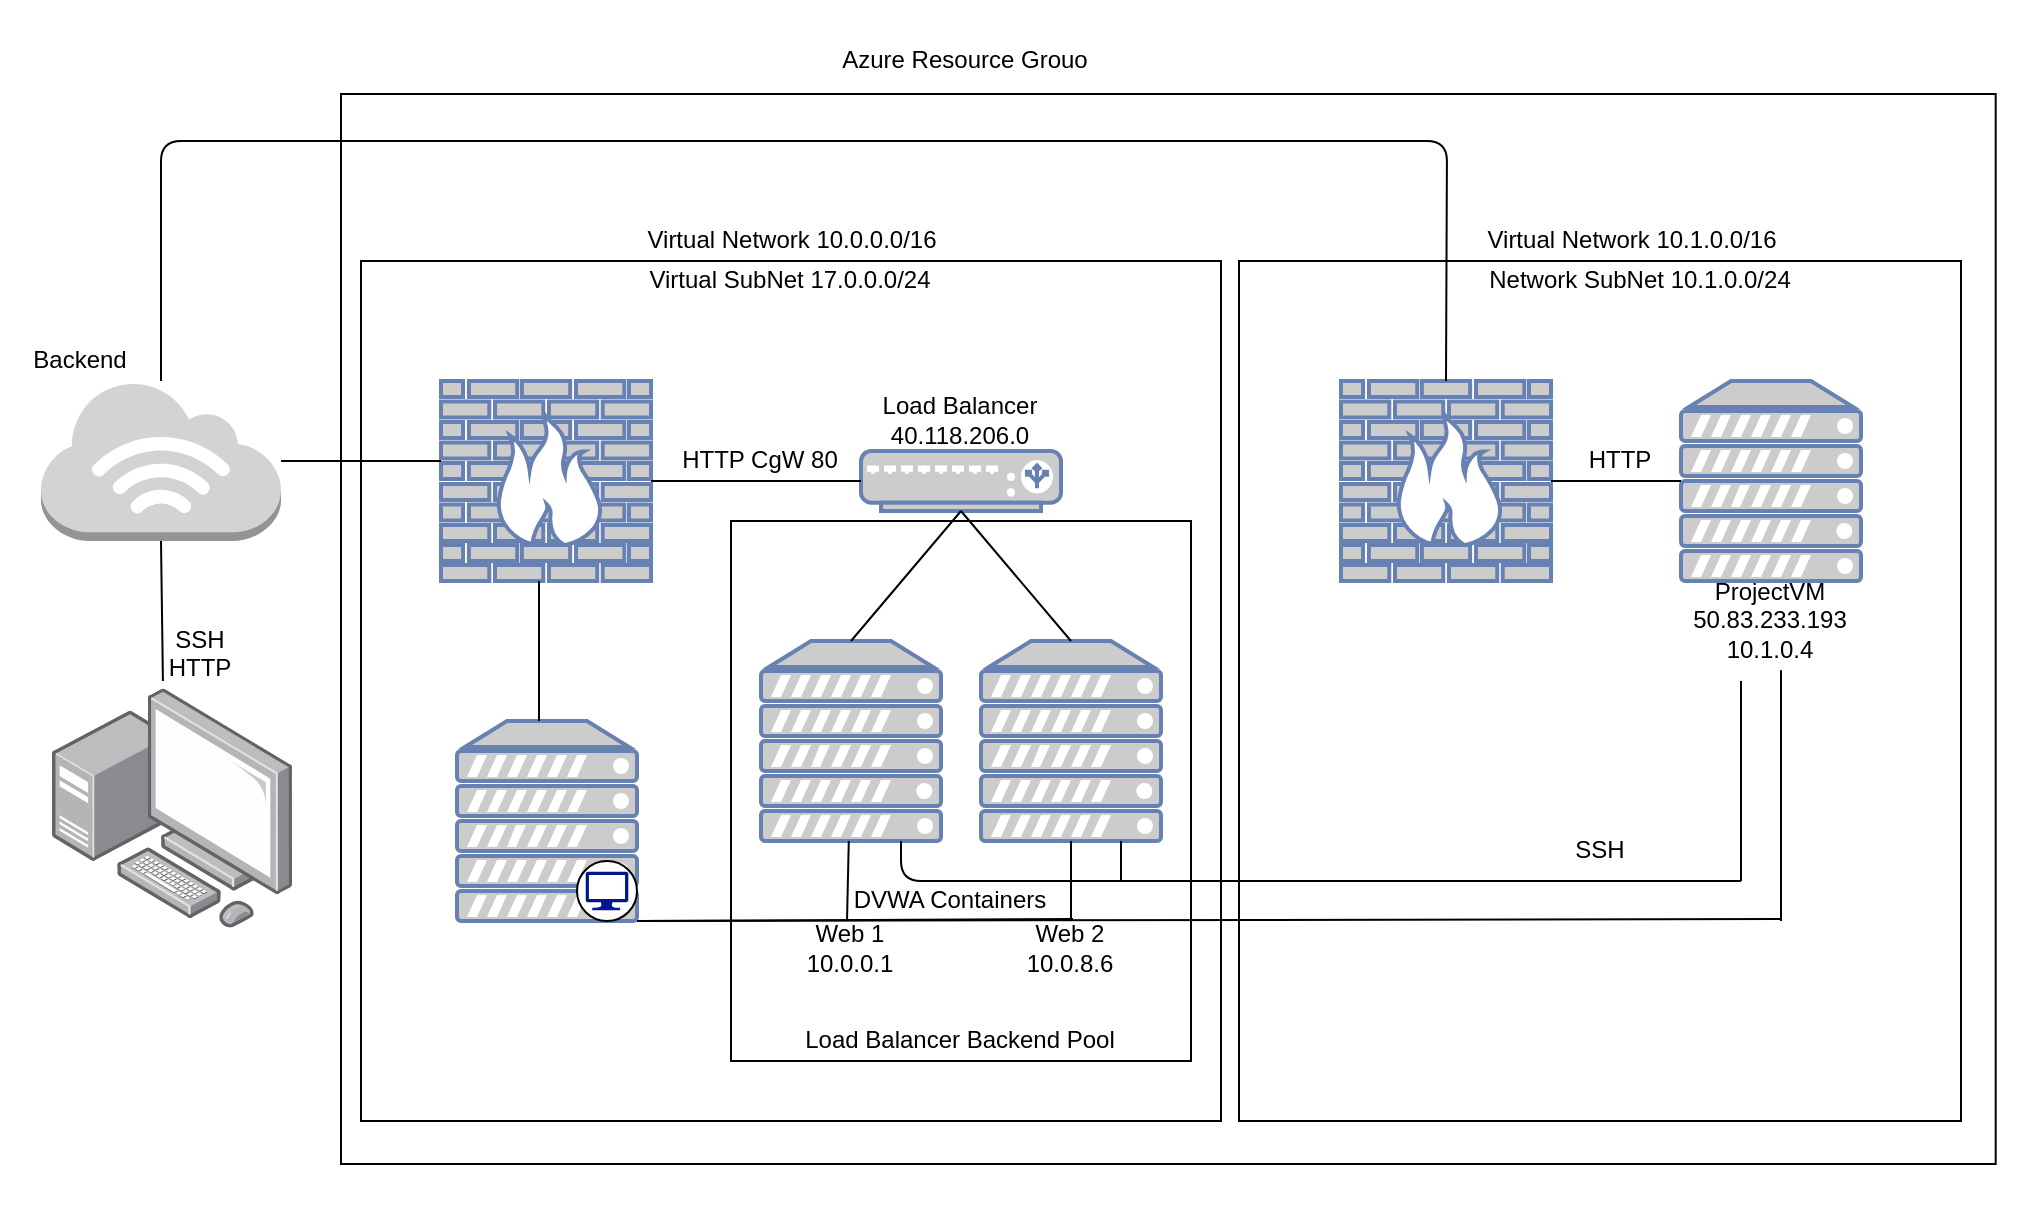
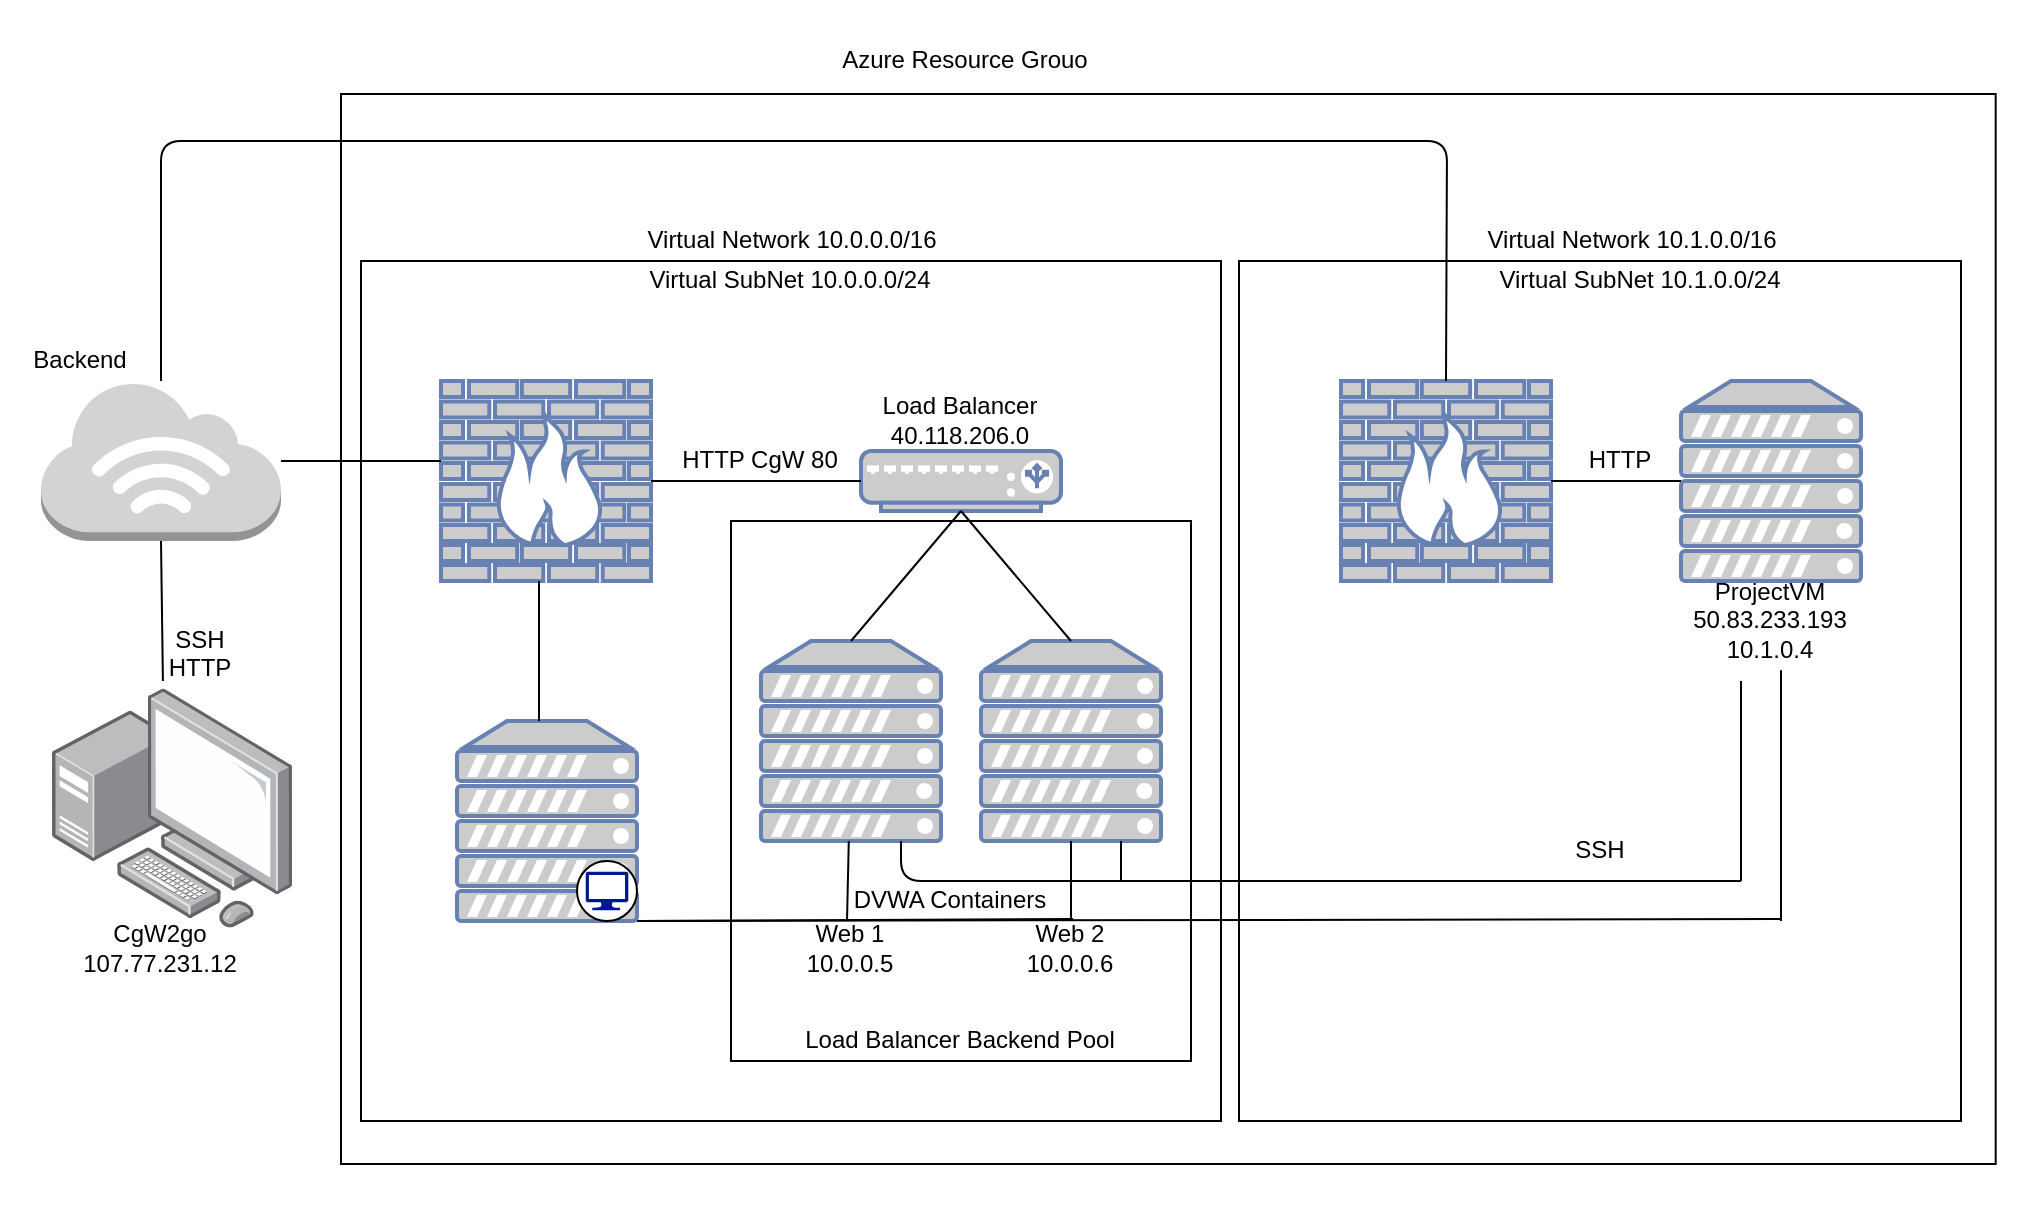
node "Virtual SubNet 17.0.0.0/24": label "Virtual SubNet 17.0.0.0/24" -> "Virtual SubNet 10.0.0.0/24"
node "Network SubNet 10.1.0.0/24": label "Network SubNet 10.1.0.0/24" -> "Virtual SubNet 10.1.0.0/24"
node "CgW2go 107.77.231.12": added
node "Web 1 10.0.0.1": label "Web 1 10.0.0.1" -> "Web 1 10.0.0.5"
node "Web 2 10.0.8.6": label "Web 2 10.0.8.6" -> "Web 2 10.0.0.6"
